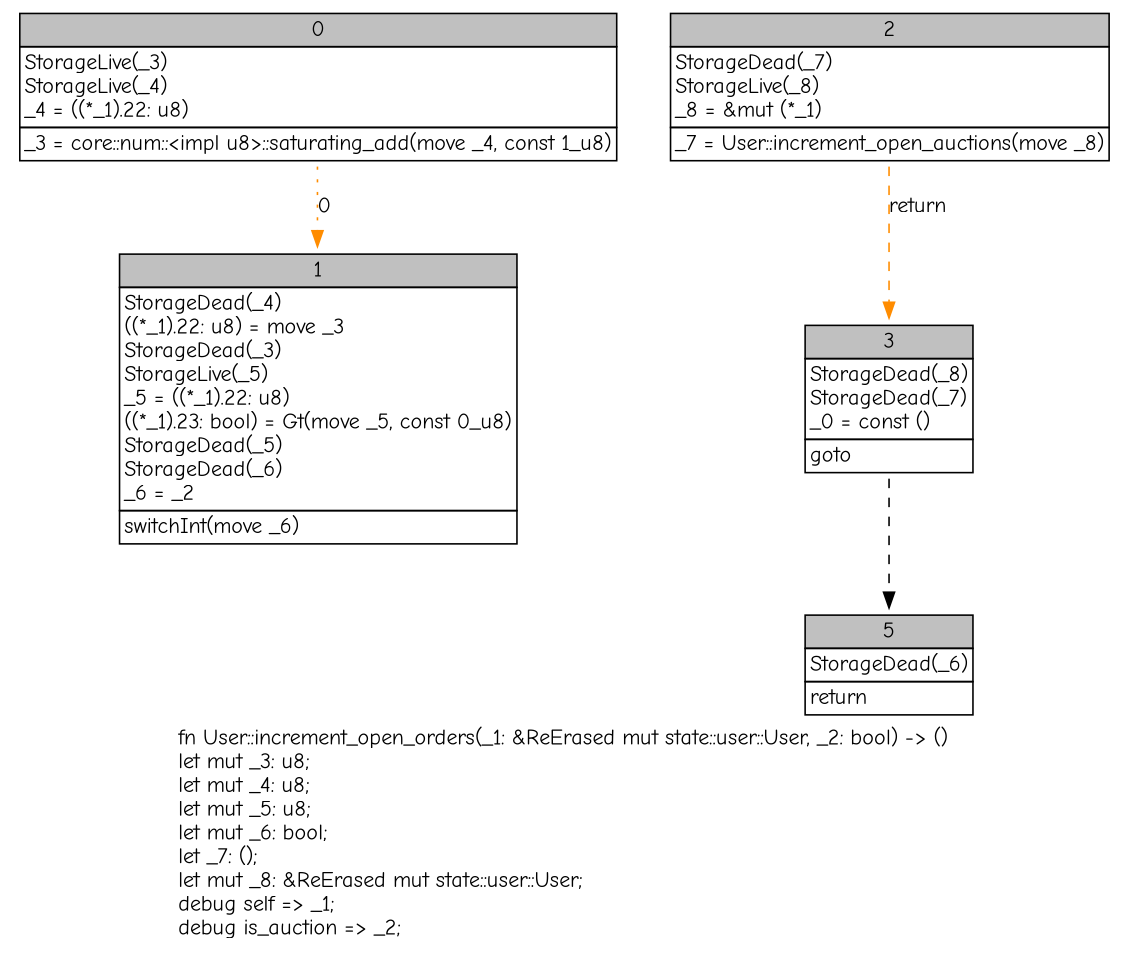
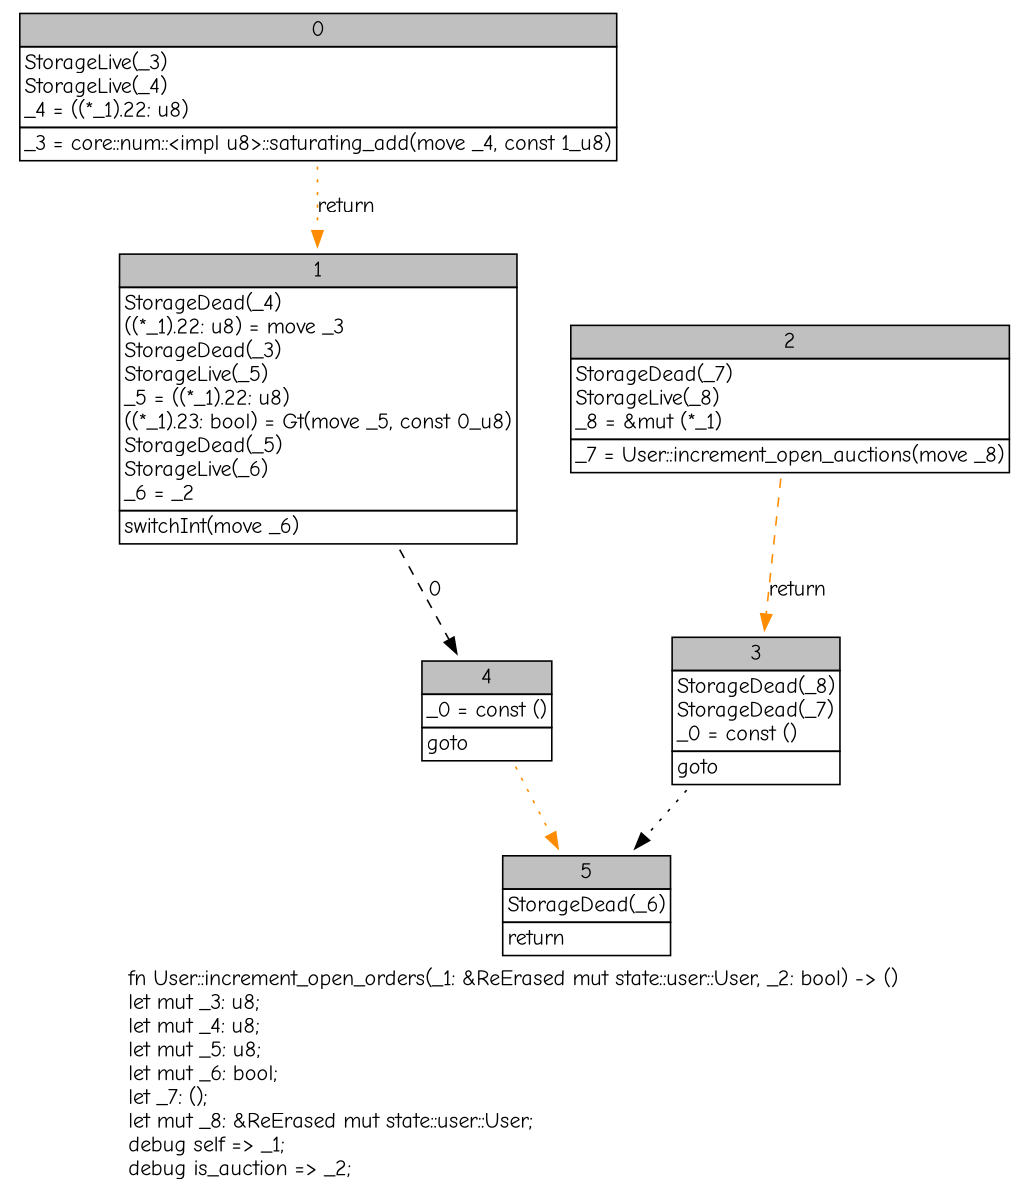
edge "0" -> "1": label "0" -> "return"
node "1": text "StorageDead(_6)" -> "StorageLive(_6)"
edge "3" -> "5": style dashed -> dotted
node "4": added
